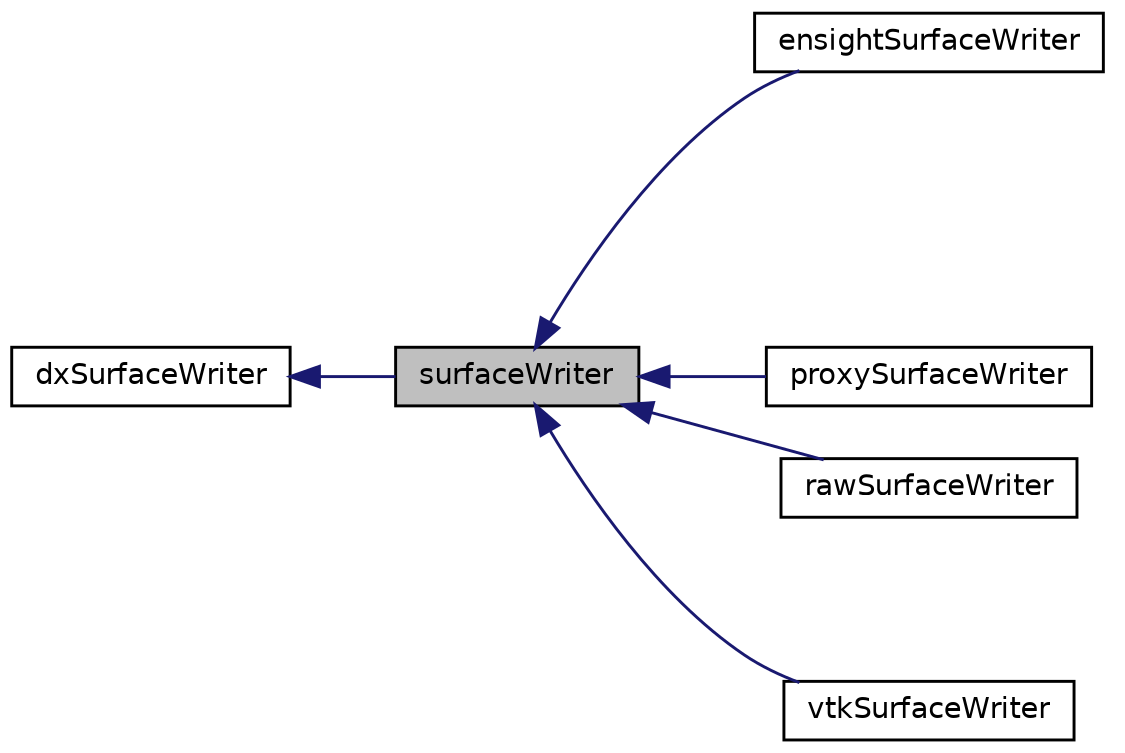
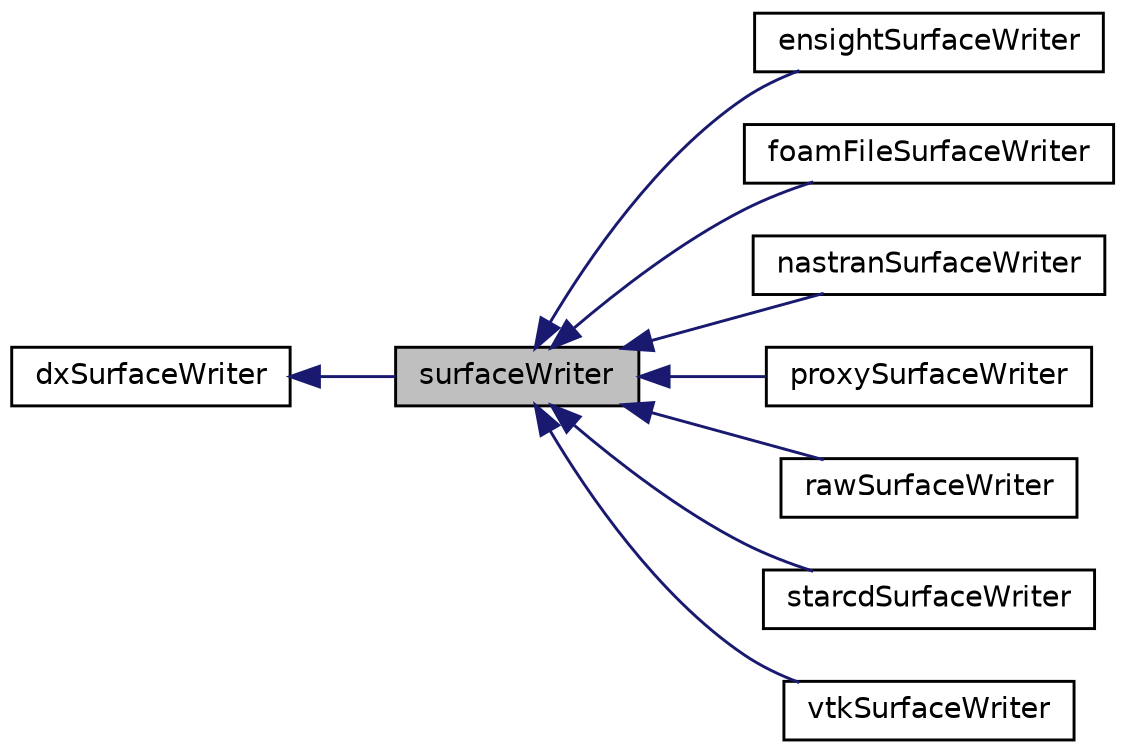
node "foamFileSurfaceWriter": added
node "nastranSurfaceWriter": added
node "starcdSurfaceWriter": added
